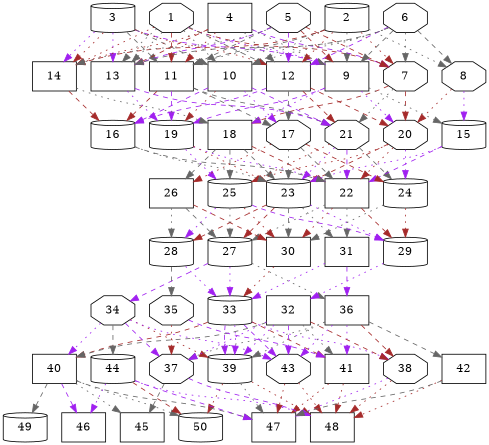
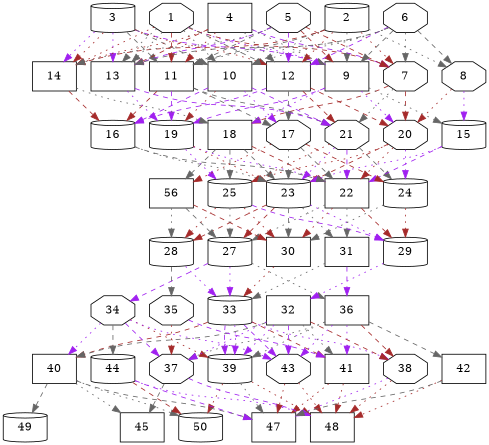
node "26": label "26" -> "56"
edge "25" -> "28": color purple -> brown
edge "31" -> "33": color purple -> gray40
node "46": removed
